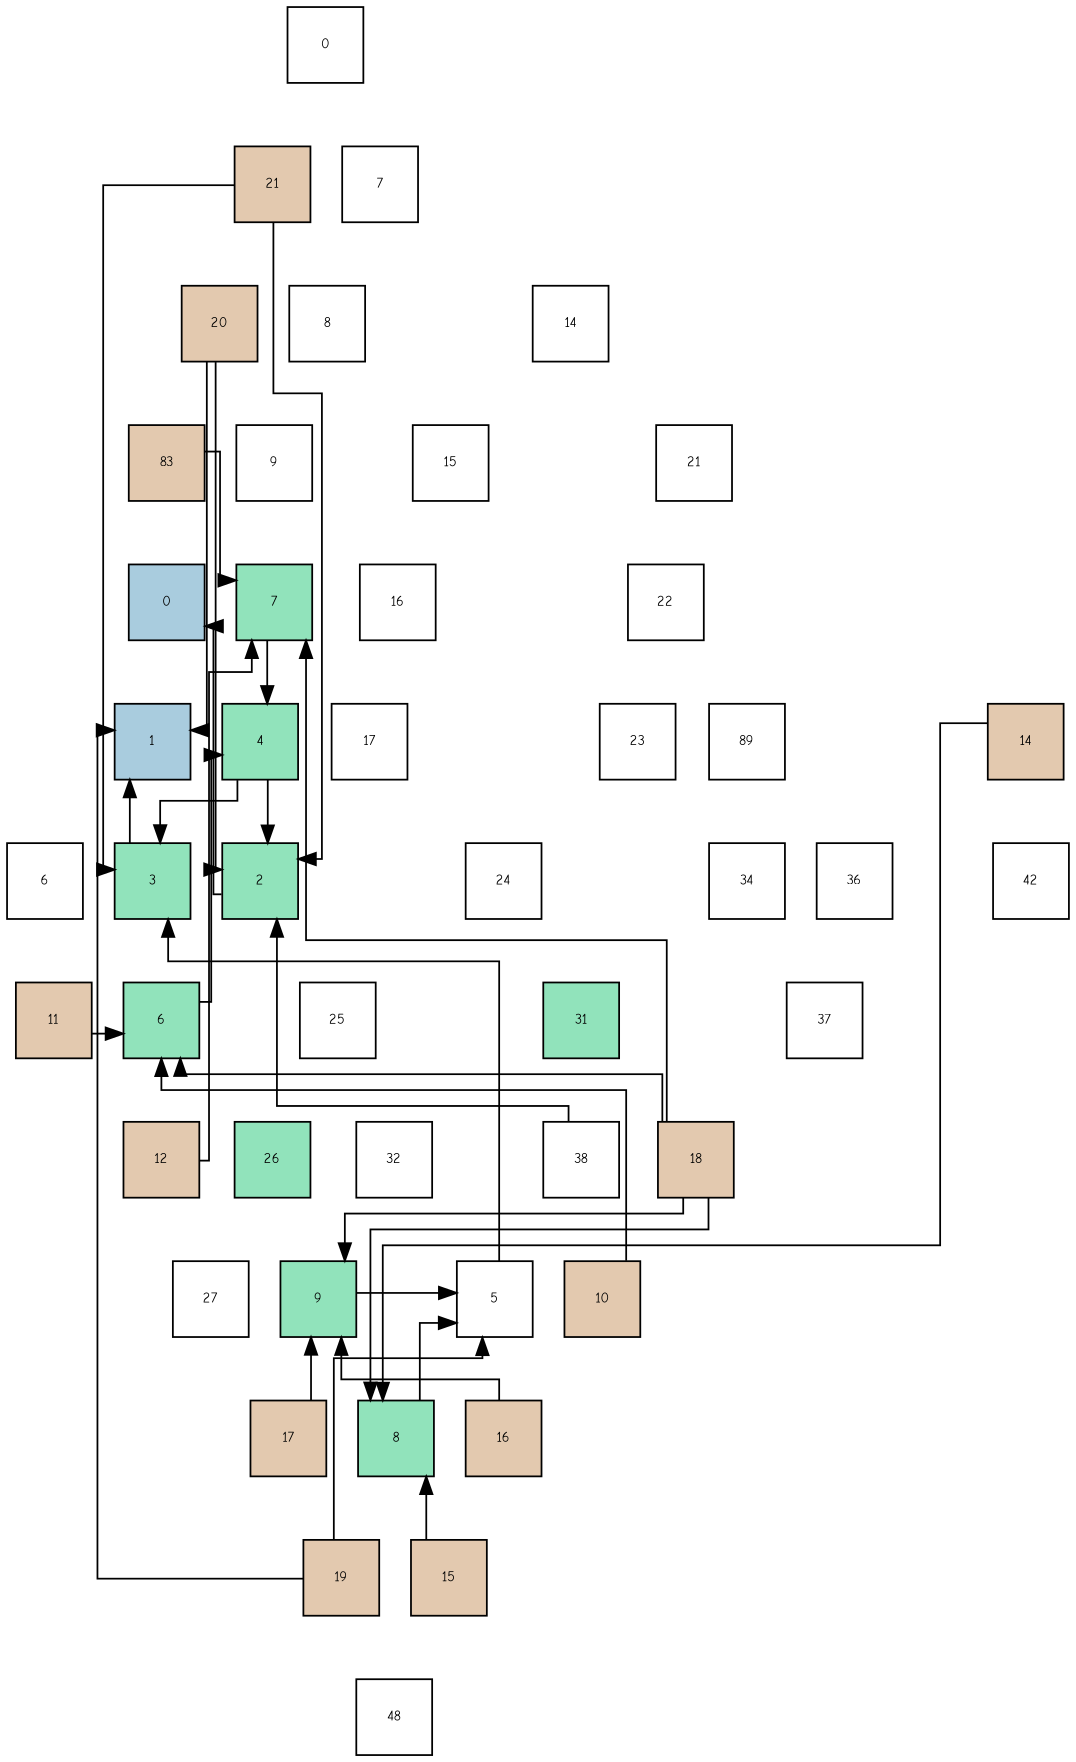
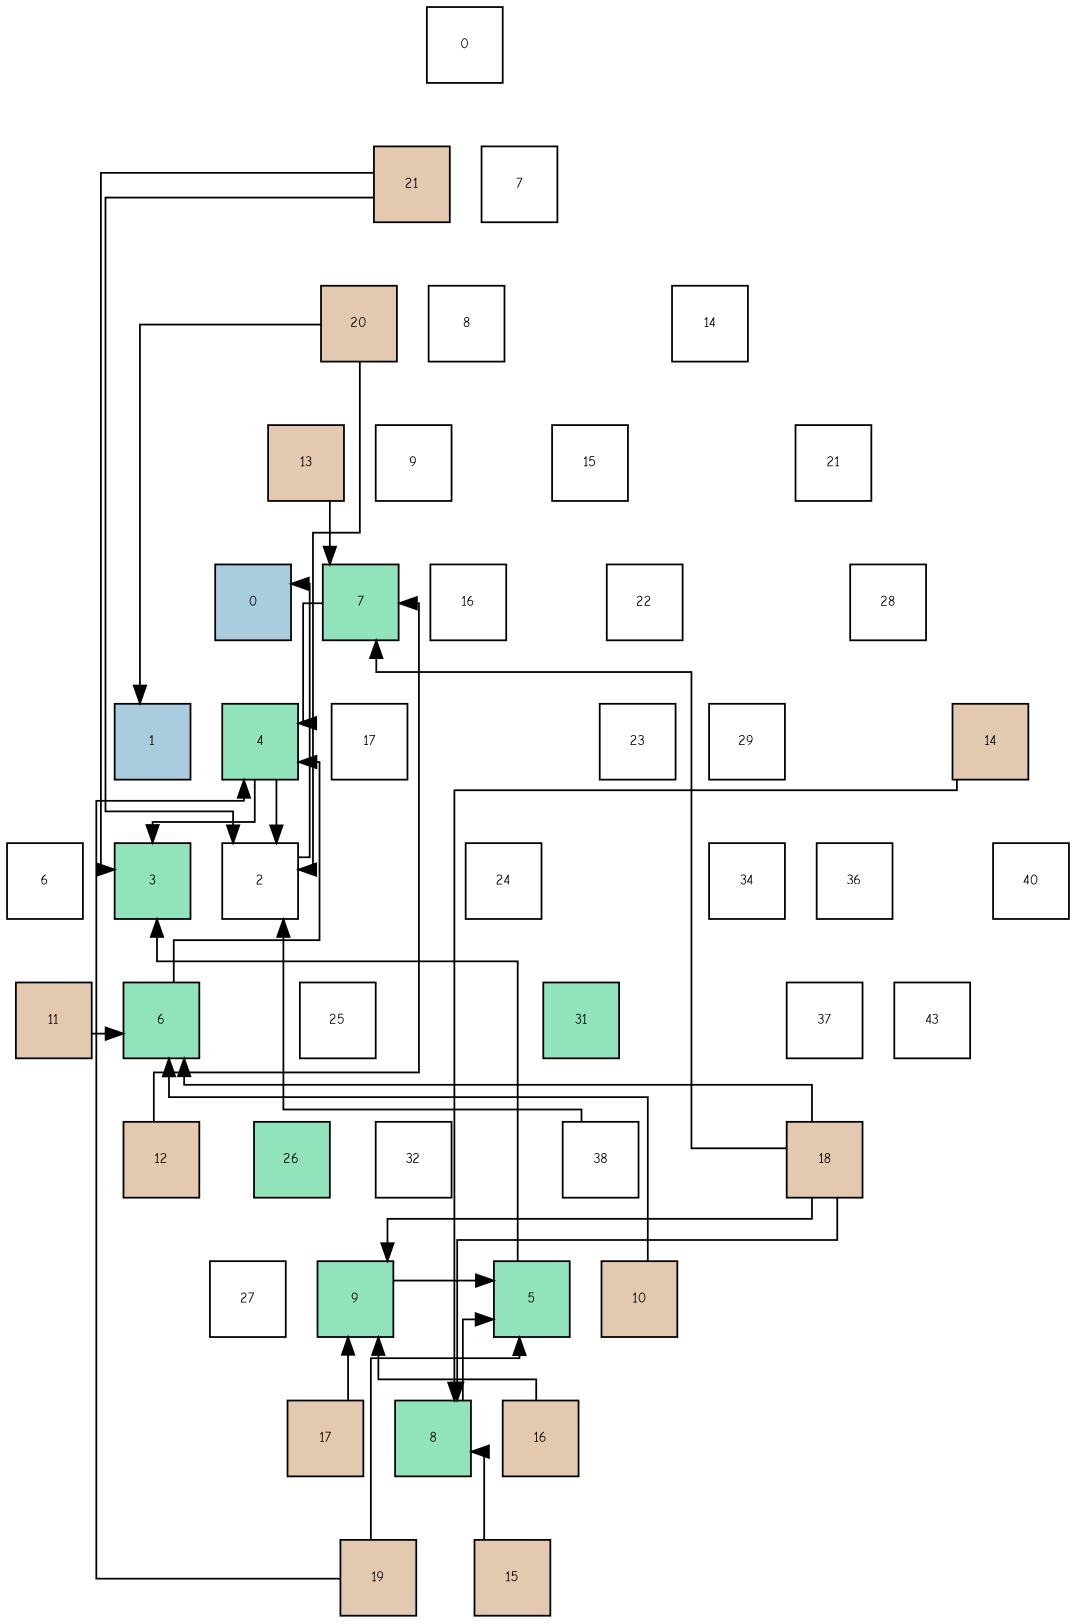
node "83": label "83" -> "13"
node "28": added
node "89": label "89" -> "29"
edge "3" -> "1": removed
node "2": fillcolor #91e3bb -> #ffffff
node "42": label "42" -> "40"
node "43": added
edge "19" -> "1": now "19" -> "4"
node "5": fillcolor #ffffff -> #91e3bb
node "48": removed
